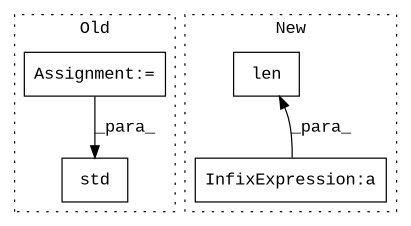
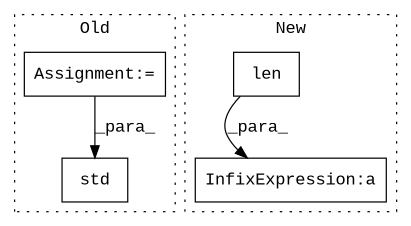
edge "InfixExpression:a" -> "len": reversed
